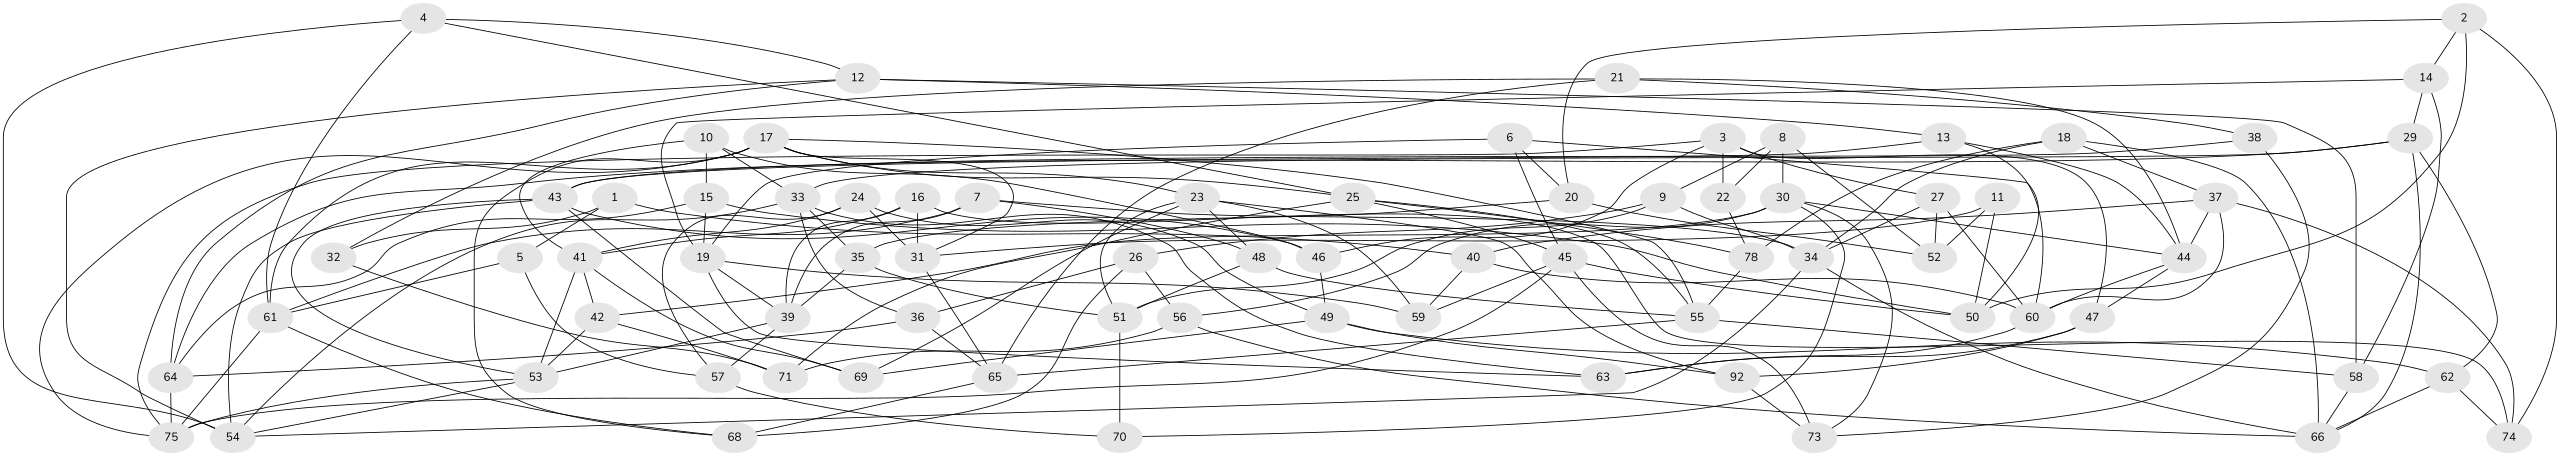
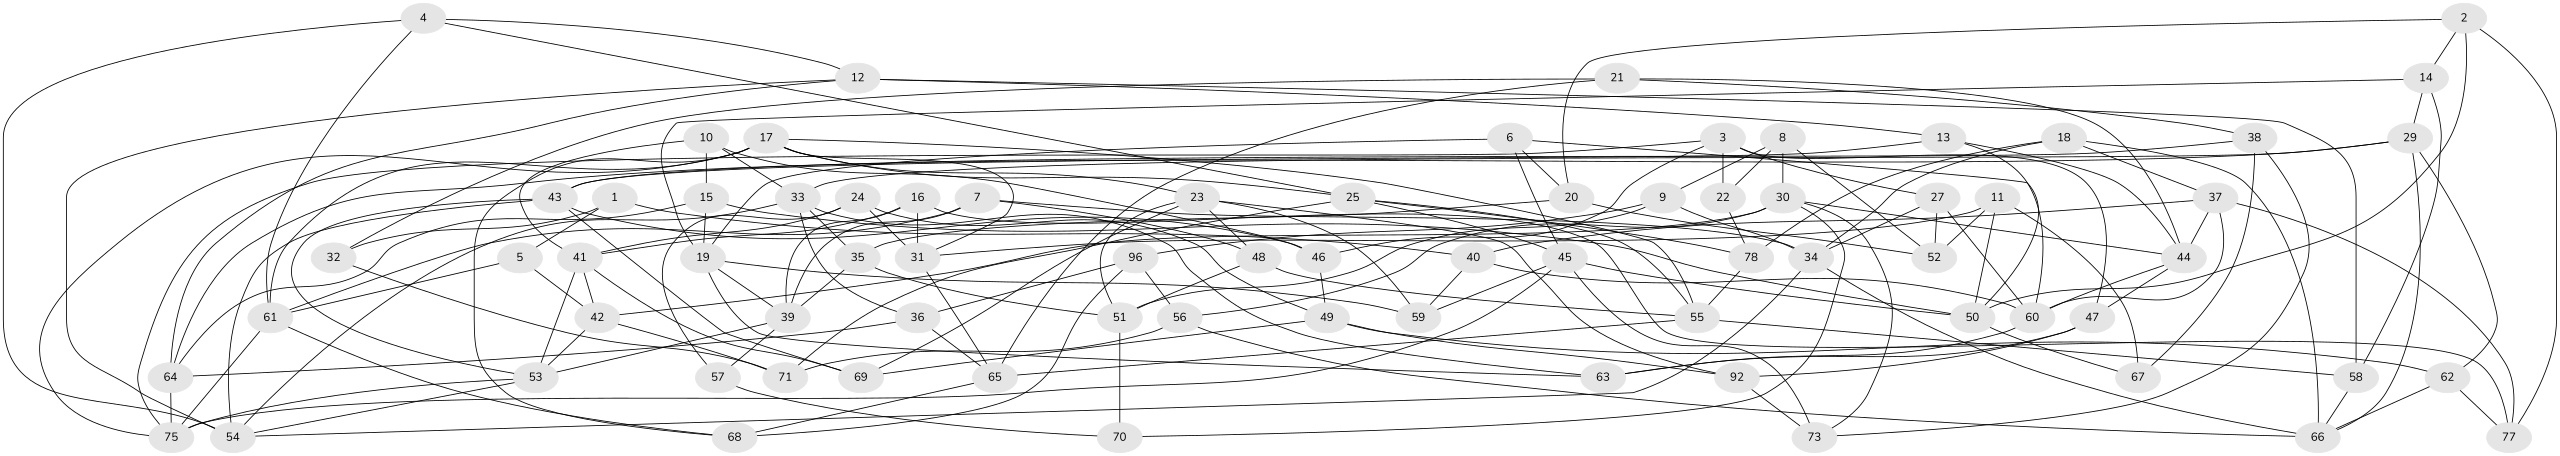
node "26": label "26" -> "96"
edge "5" -- "57": now "5" -- "42"
node "67": added
node "74": label "74" -> "77"
